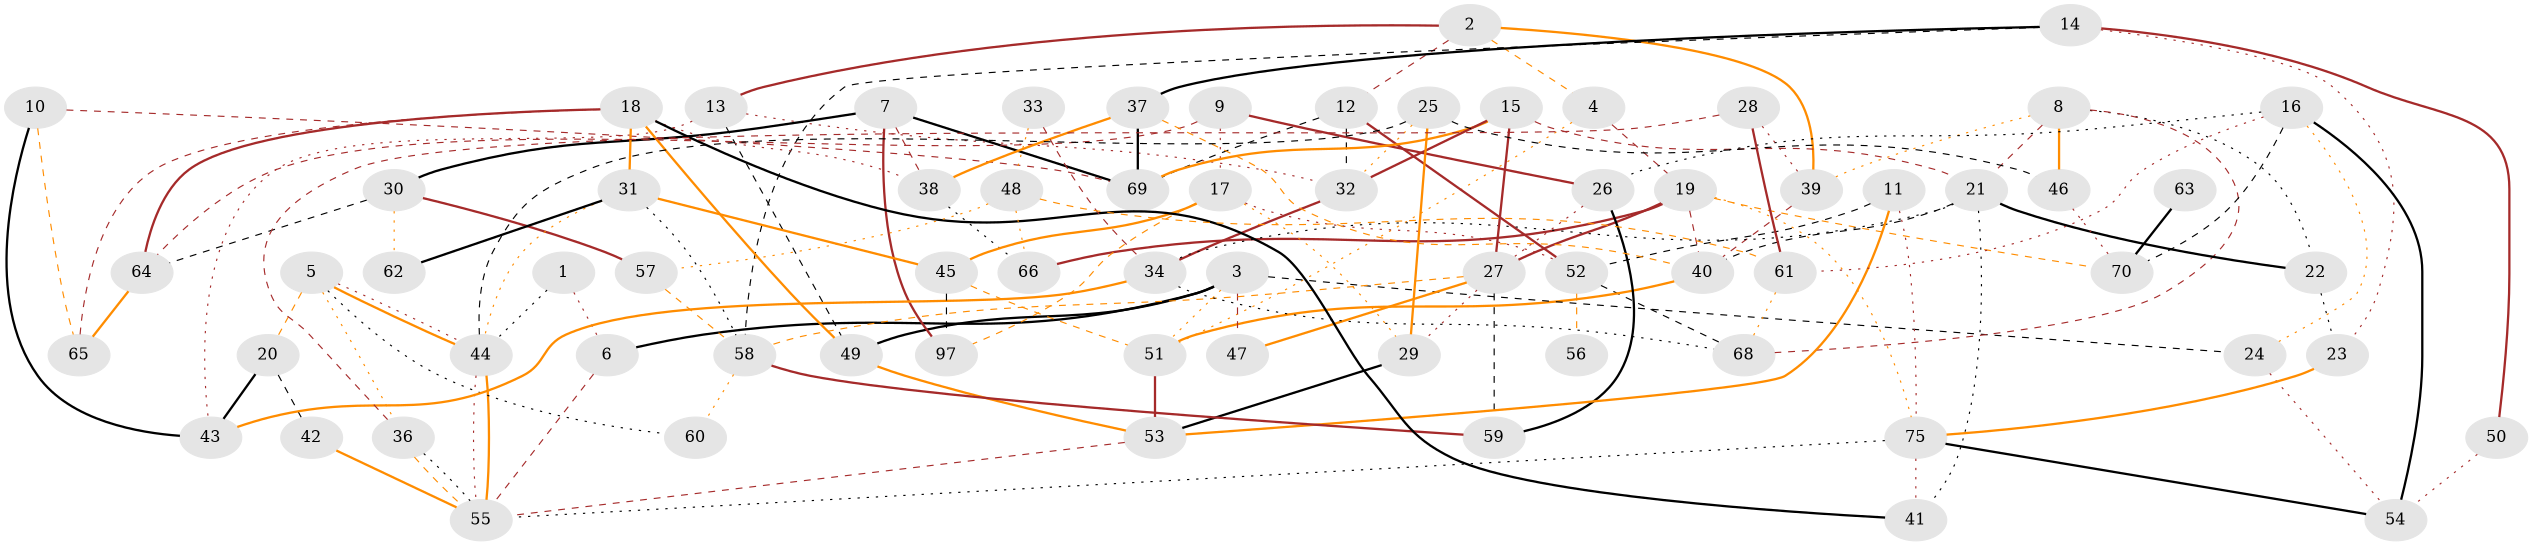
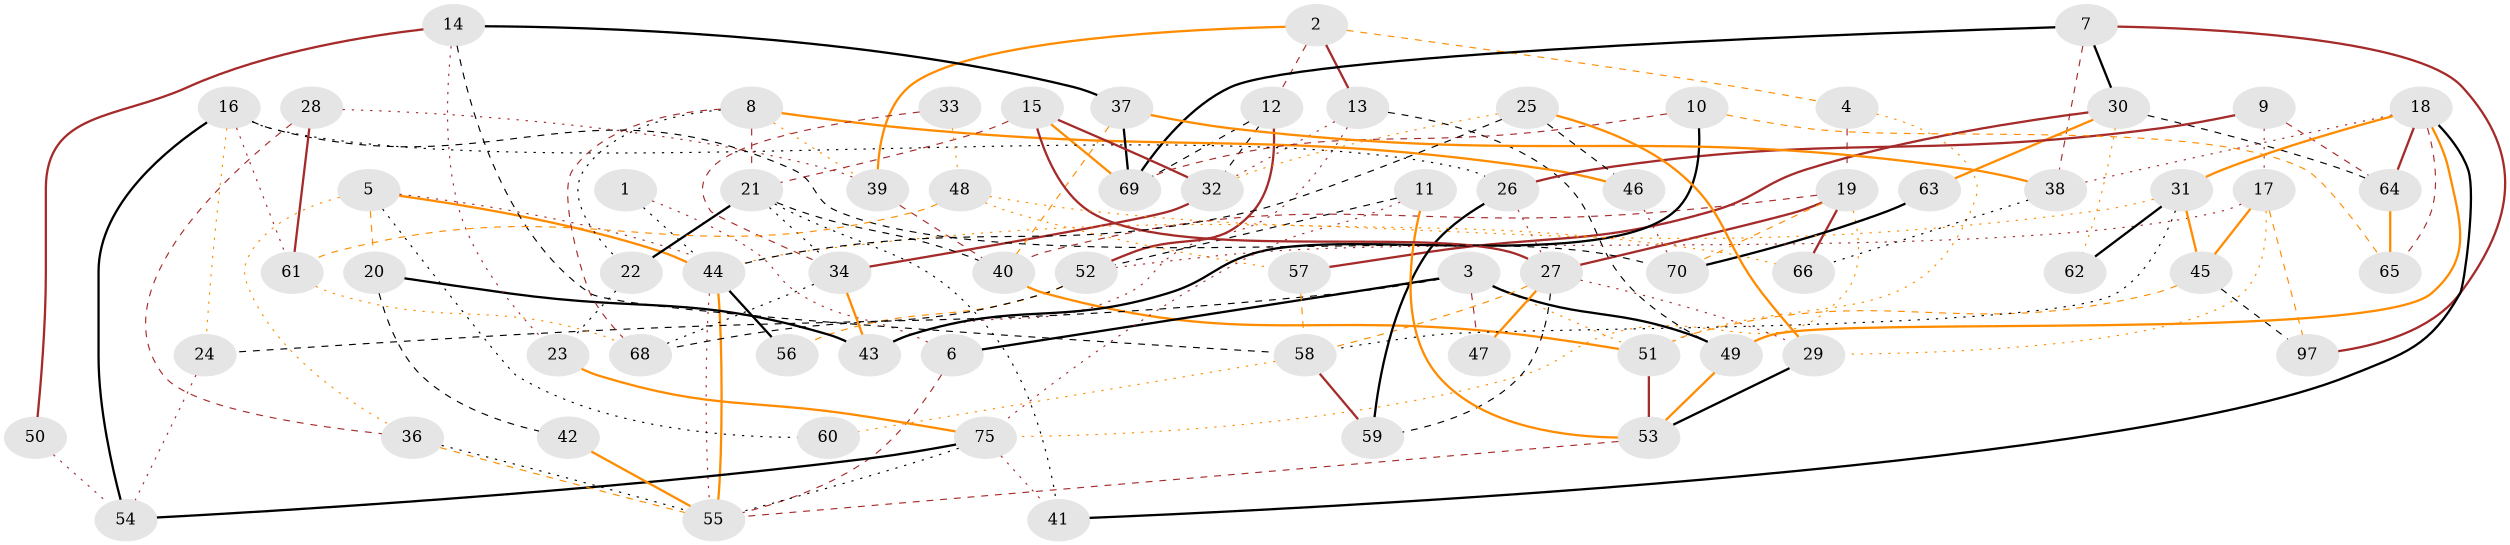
edge "30" -- "63": added
edge "44" -- "56": added
